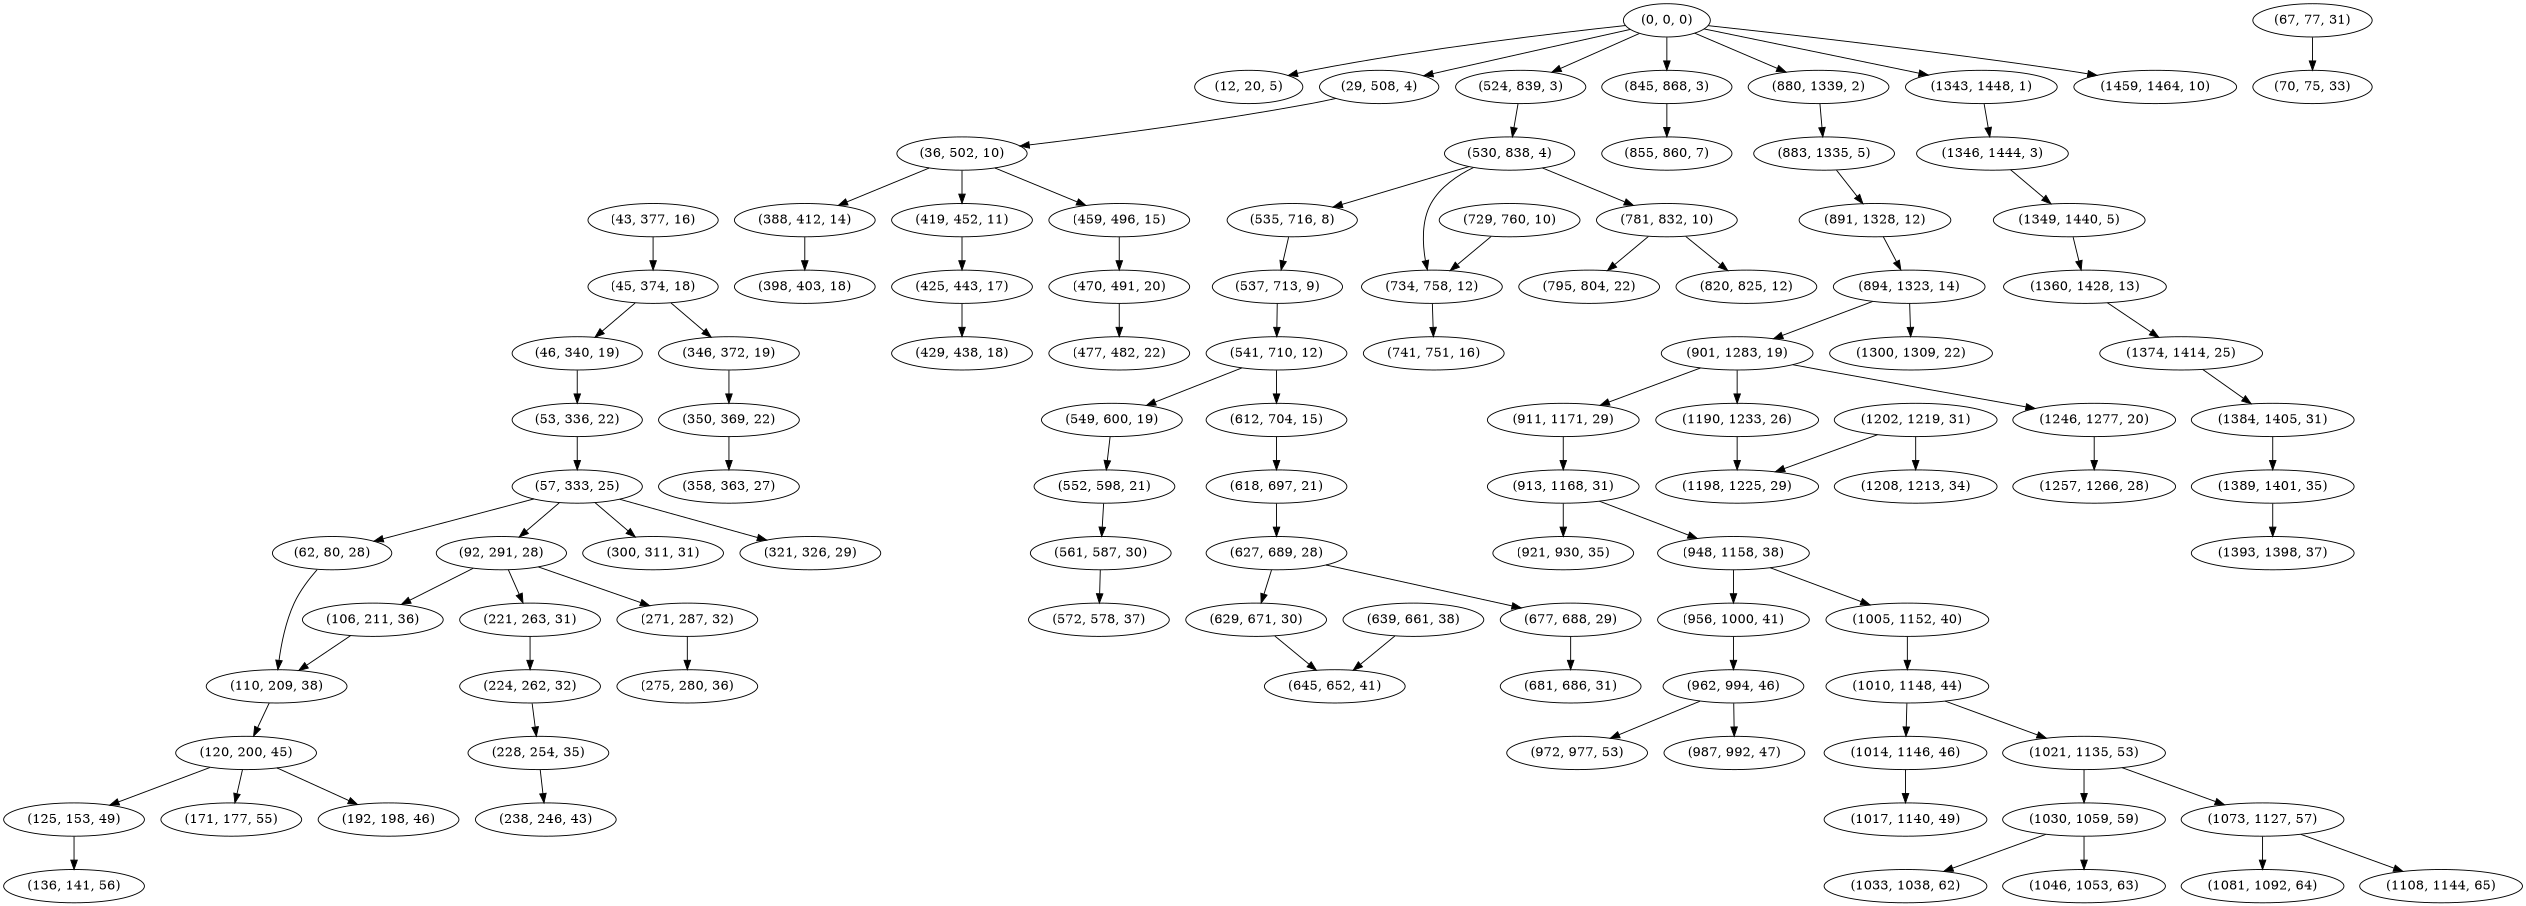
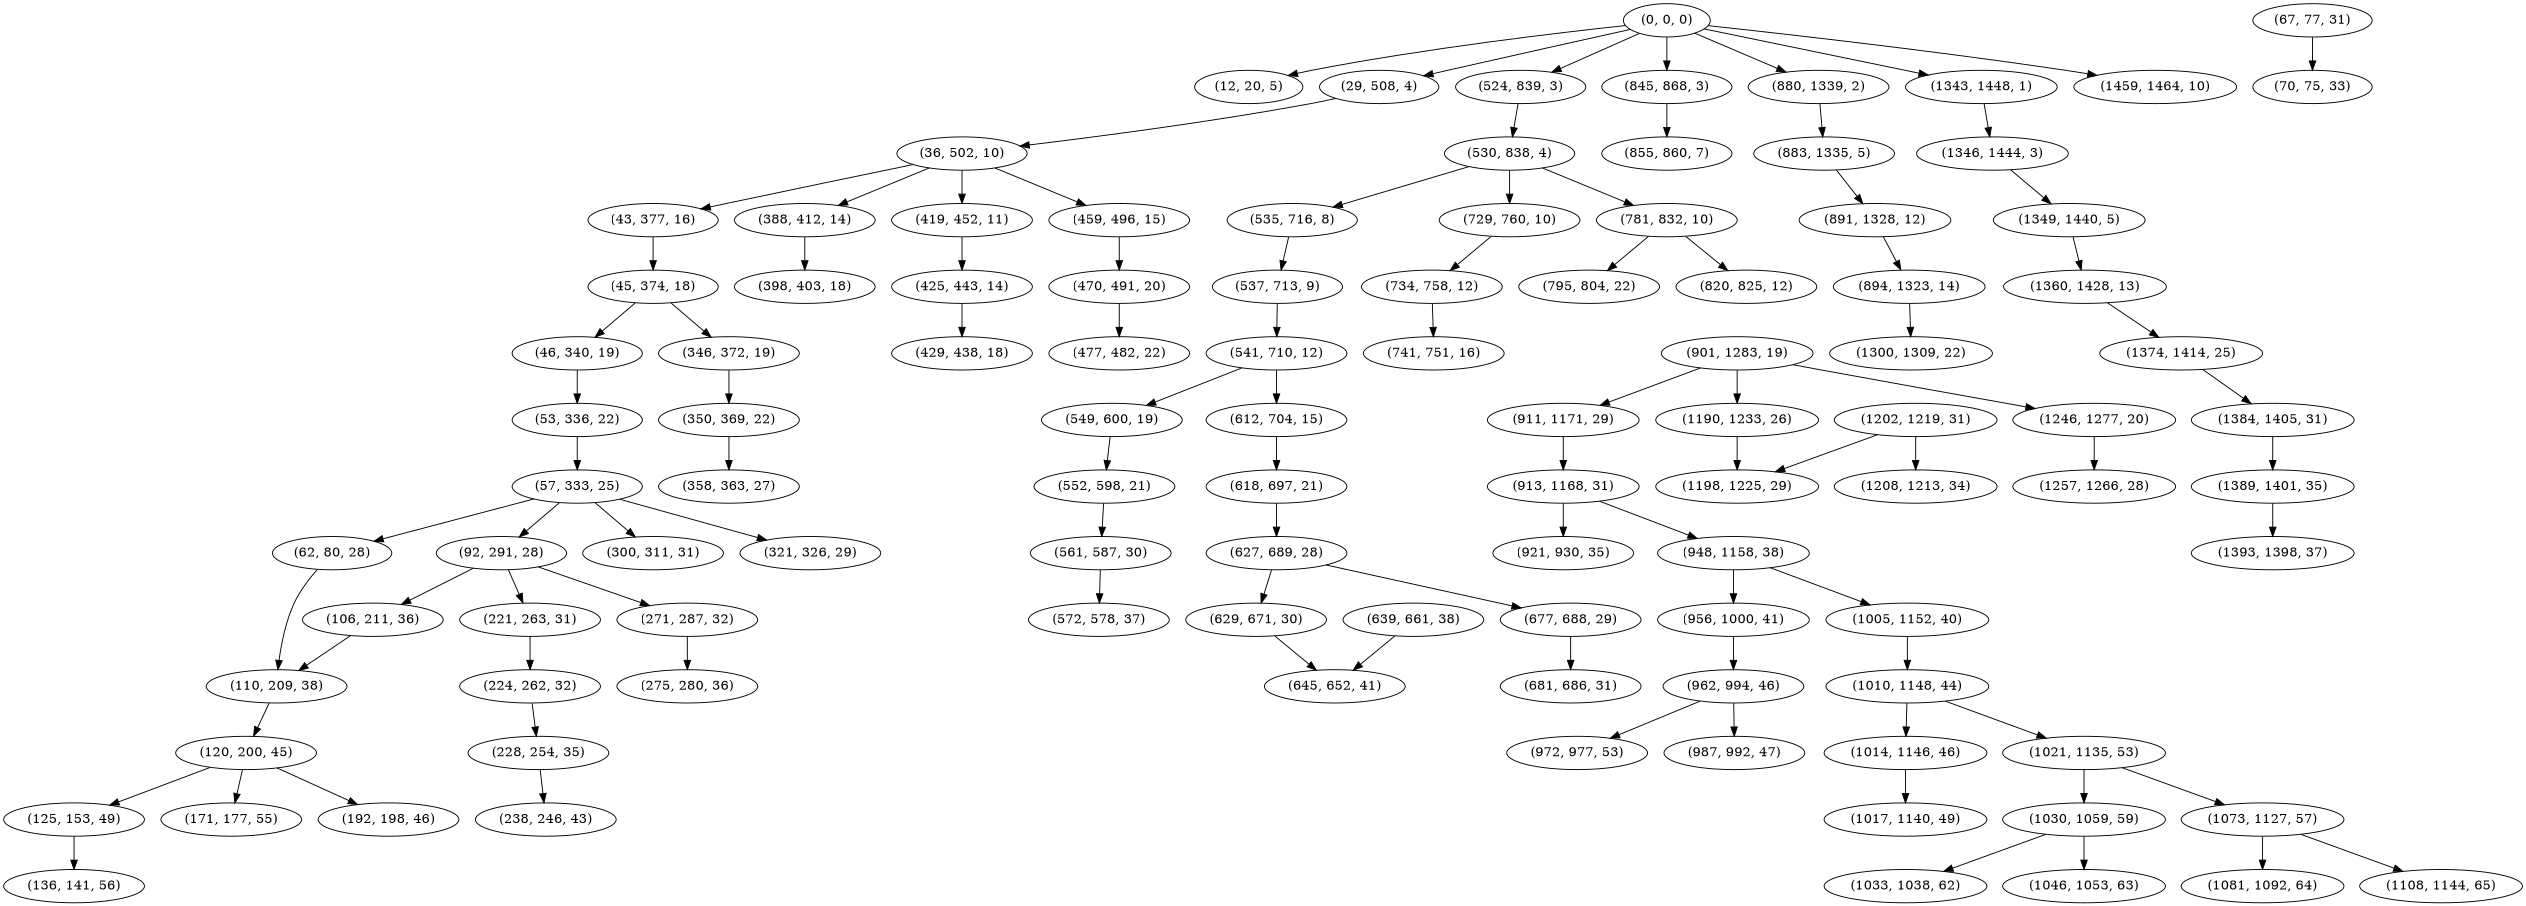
edge "(36, 502, 10)" -> "(43, 377, 16)": added
edge "(530, 838, 4)" -> "(734, 758, 12)": now "(530, 838, 4)" -> "(729, 760, 10)"
node "(425, 443, 17)": label "(425, 443, 17)" -> "(425, 443, 14)"
edge "(894, 1323, 14)" -> "(901, 1283, 19)": removed
